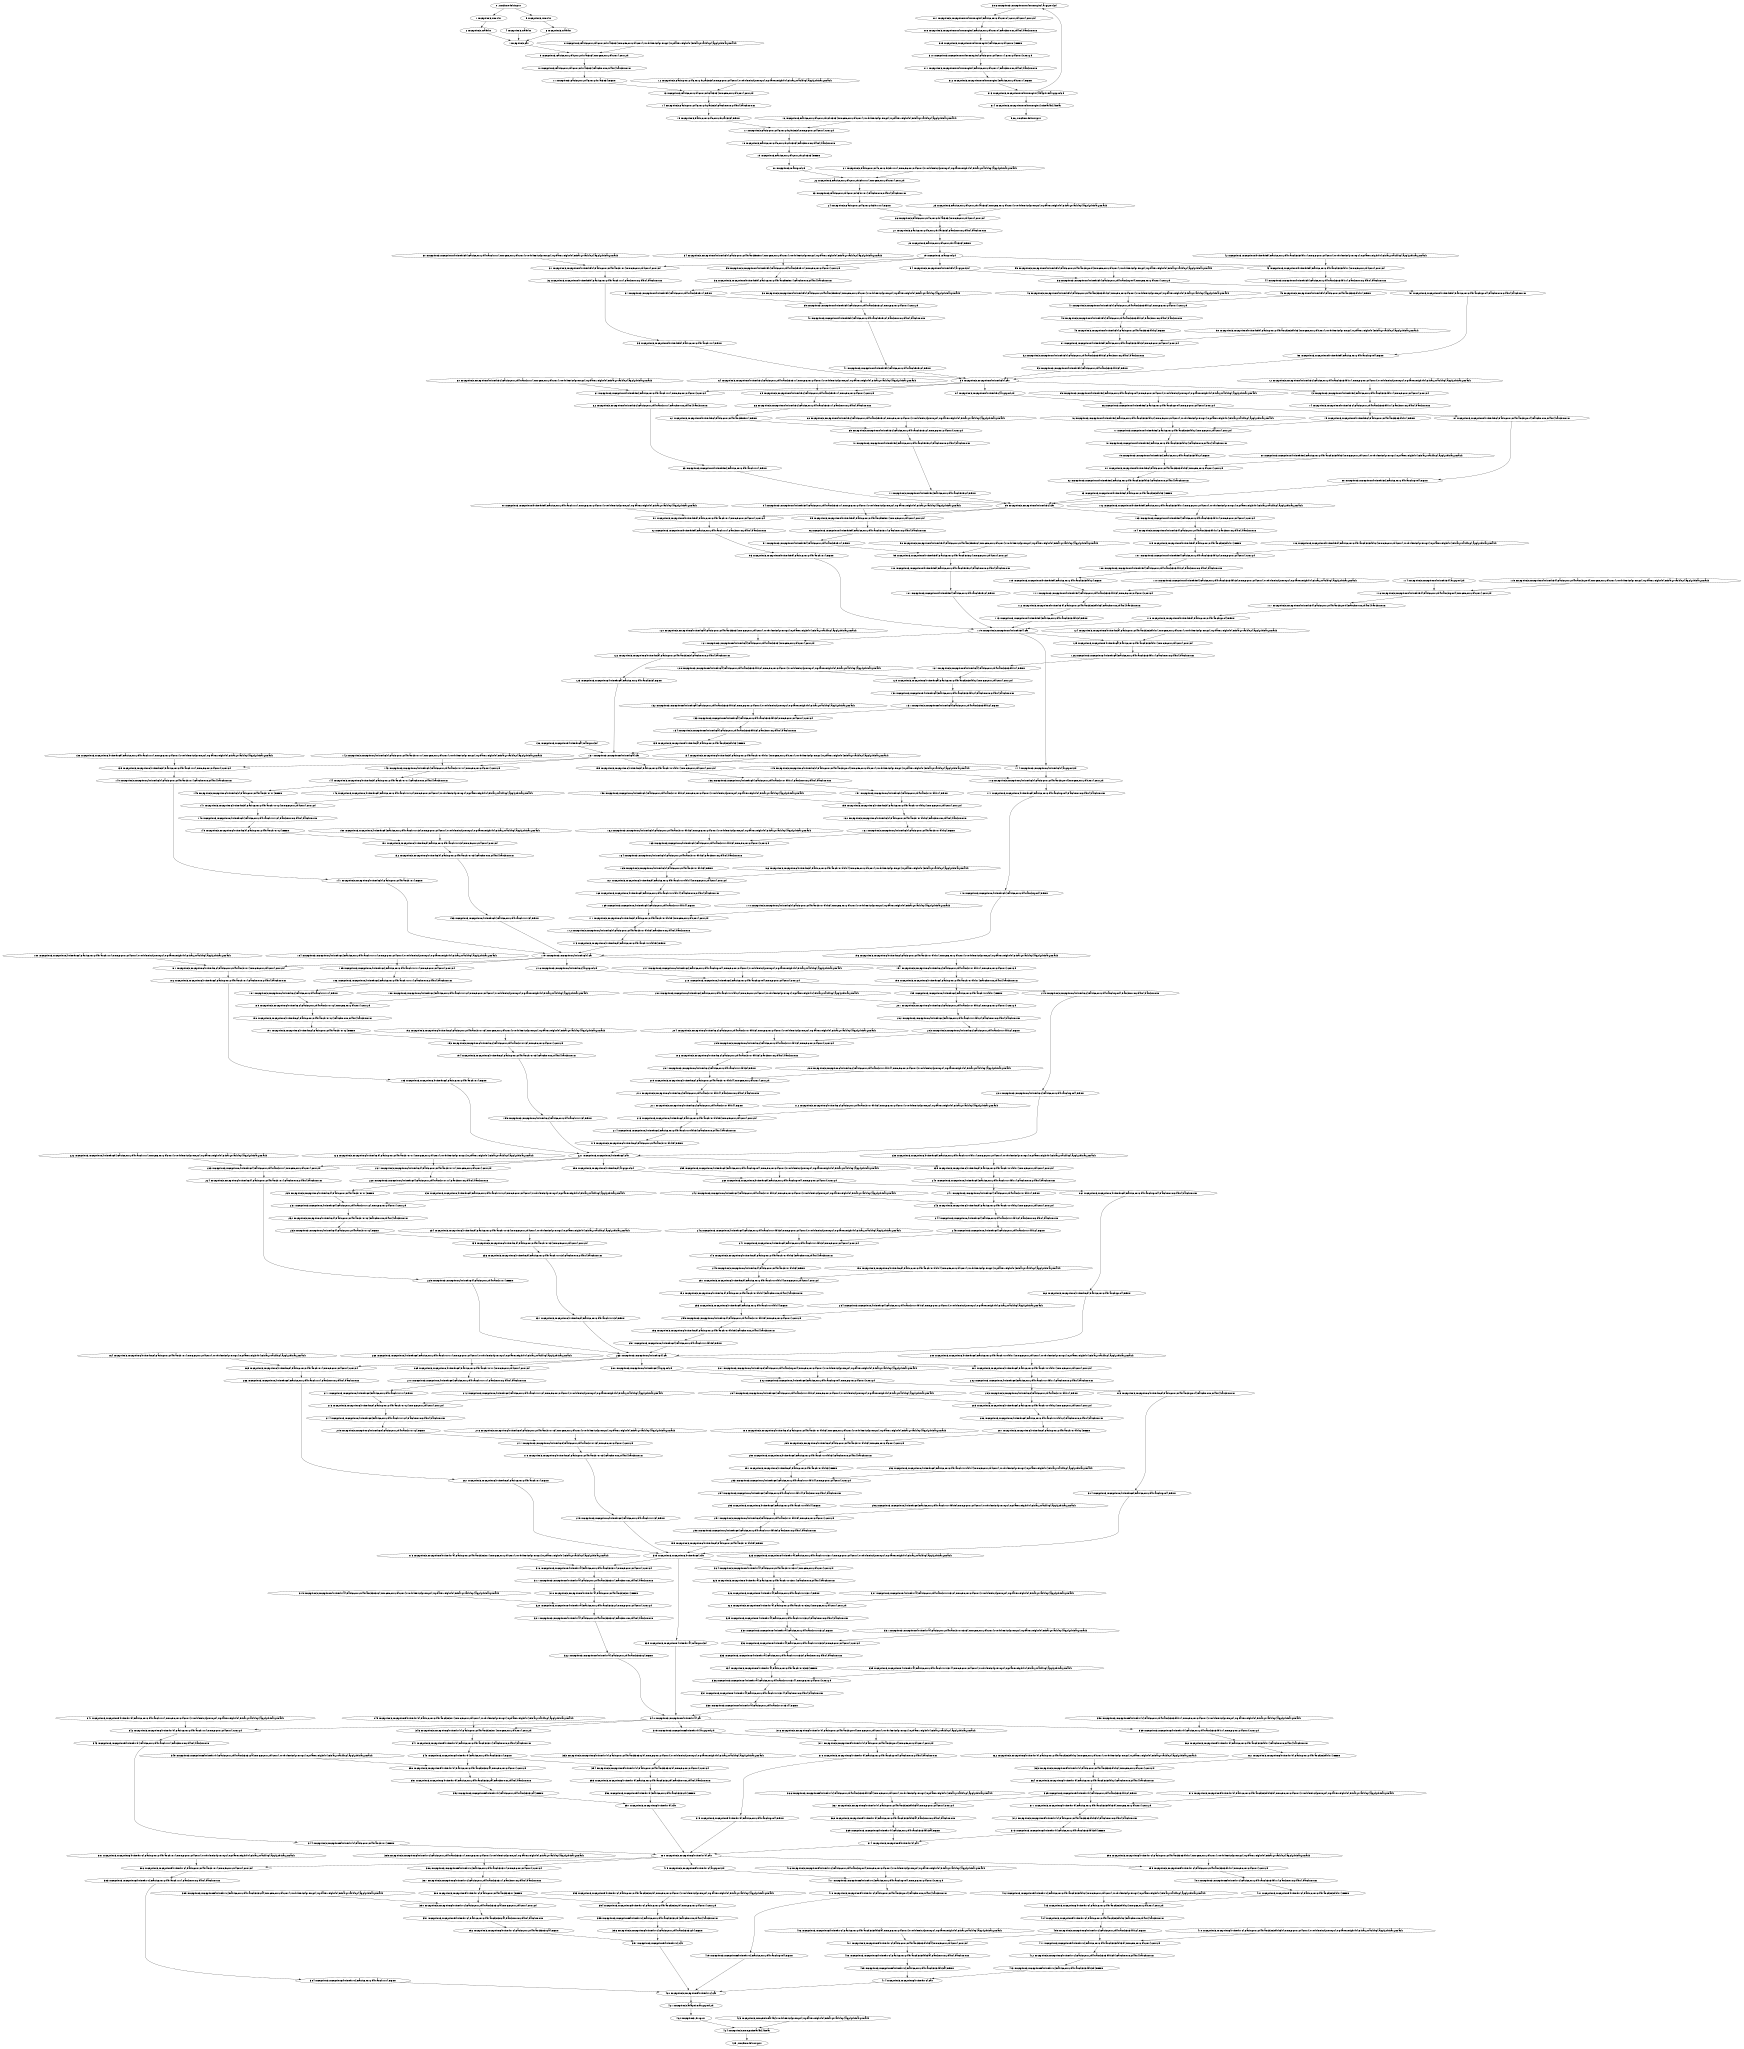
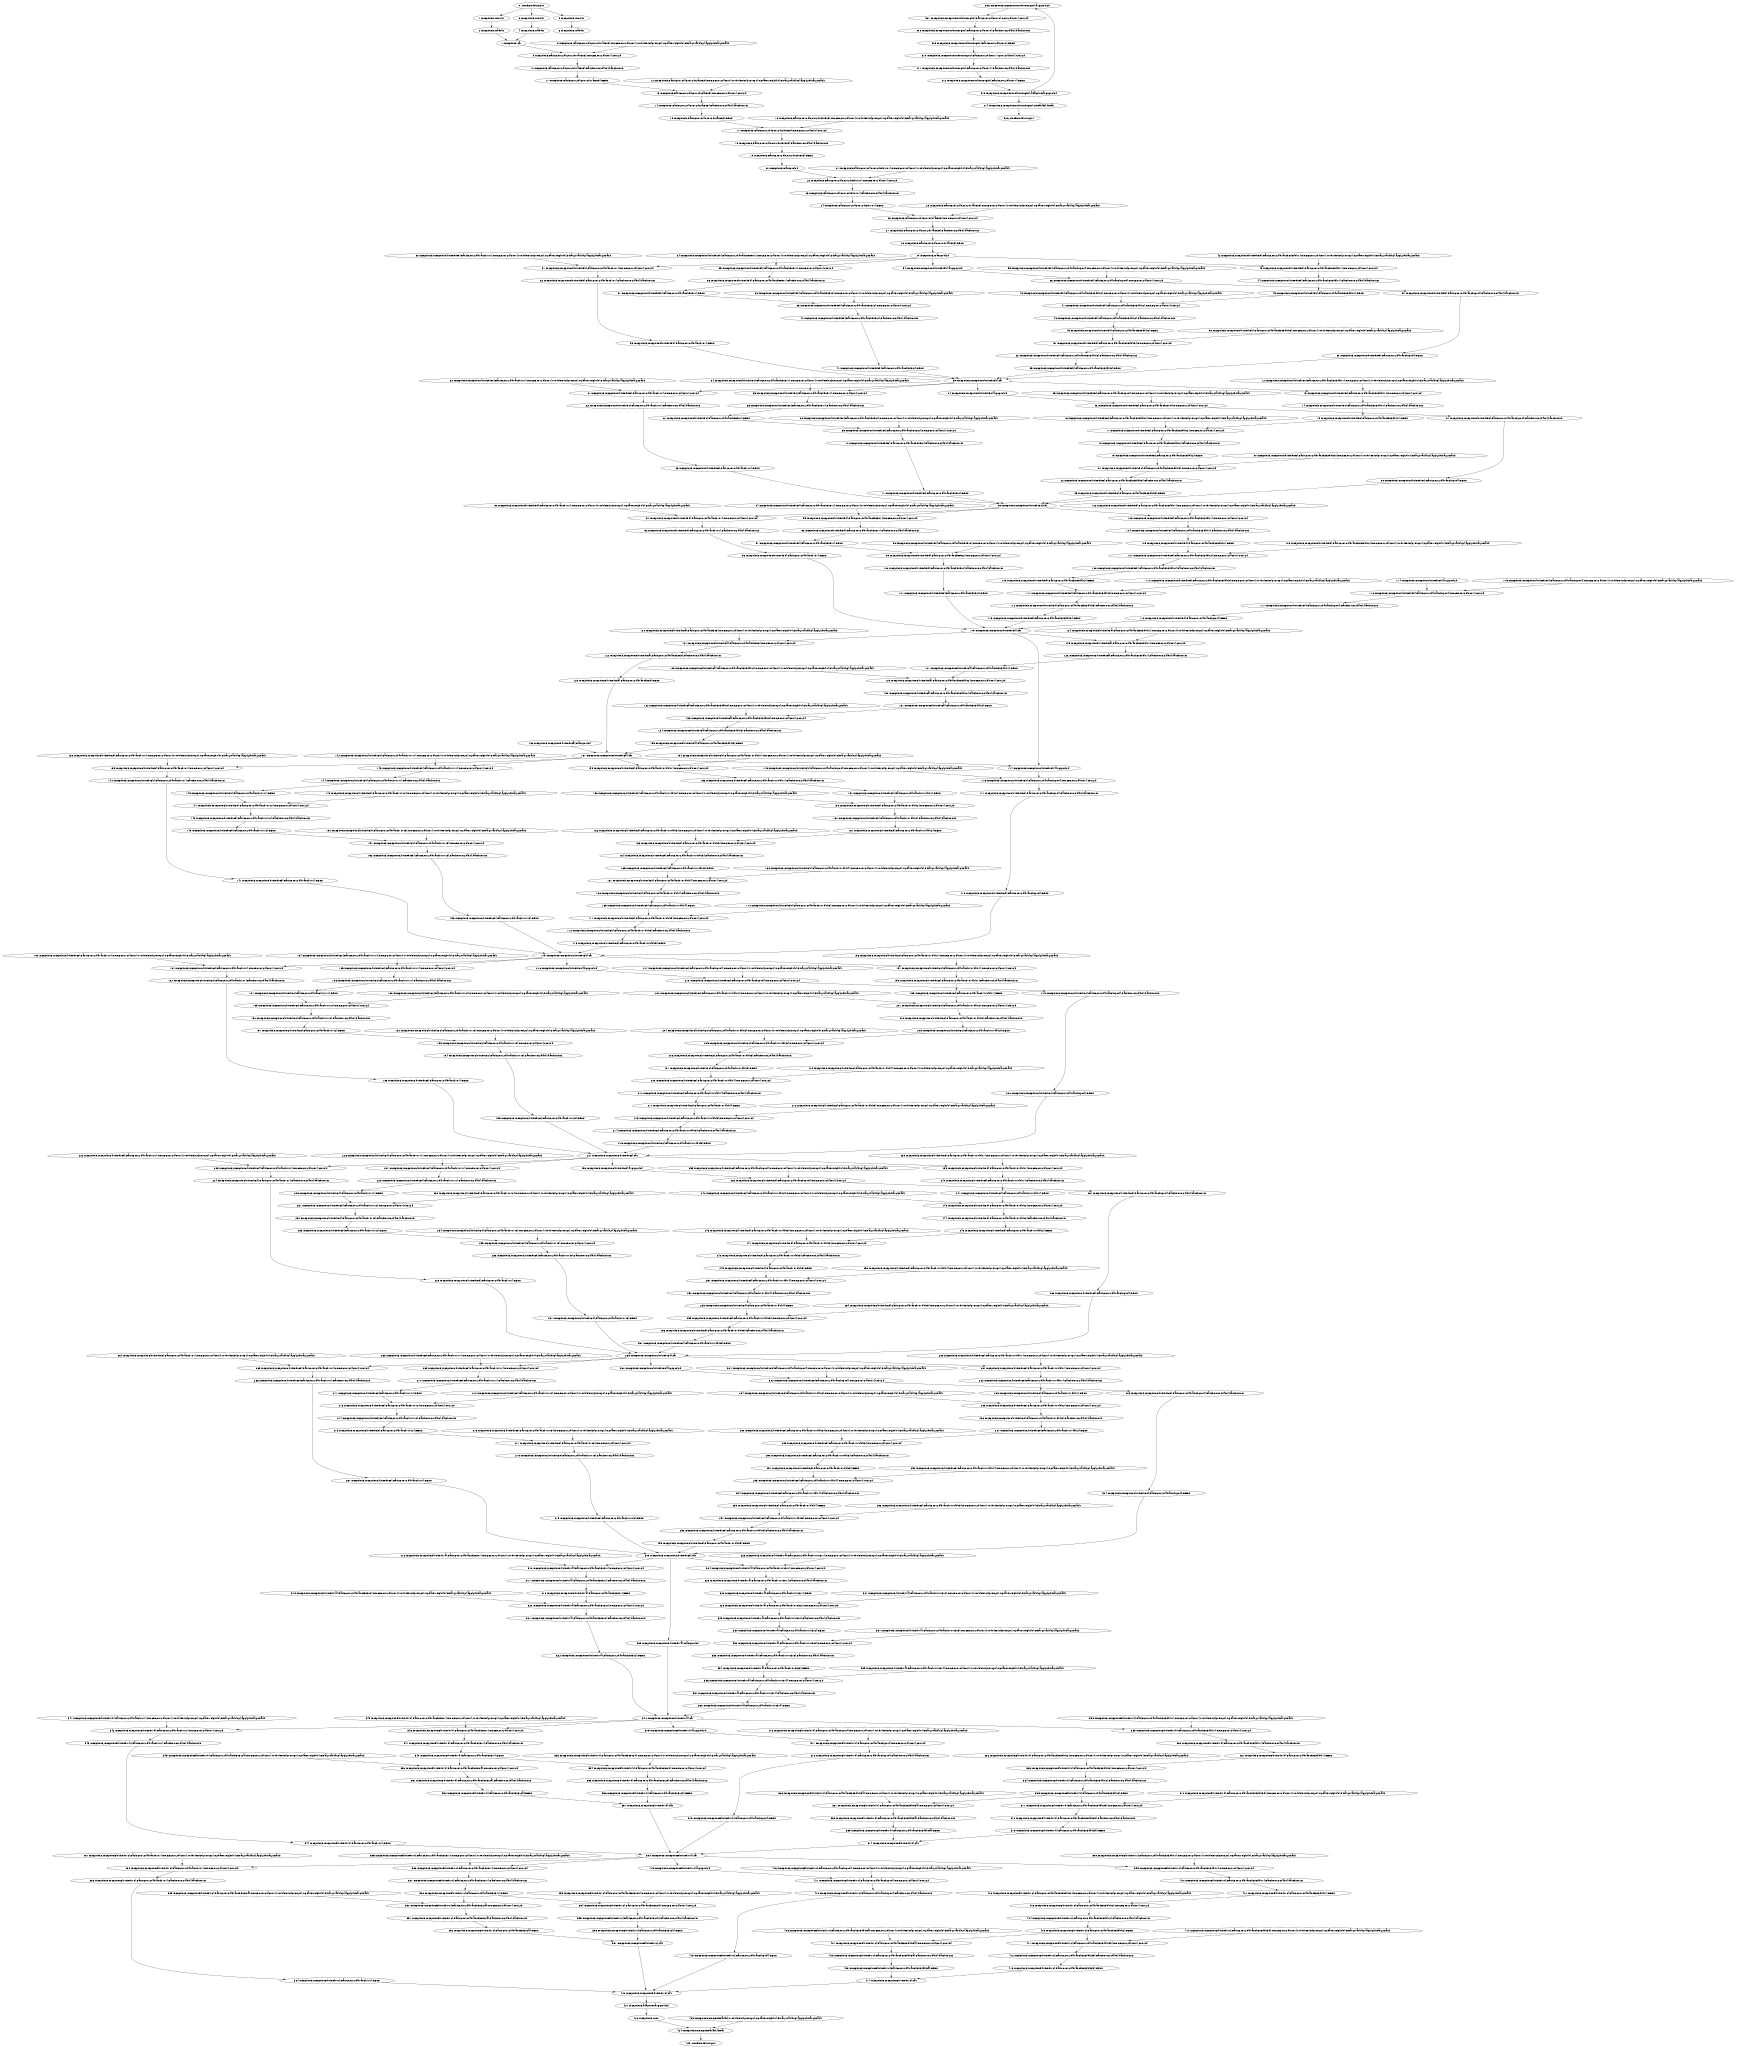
node "3 Inception3/__mul__": added
edge "6 Inception3/__add__" -> "7 Inception3/cat": removed
node "422 Inception3/dropout": label "422 Inception3/dropout" -> "422 Inception3/conv"
